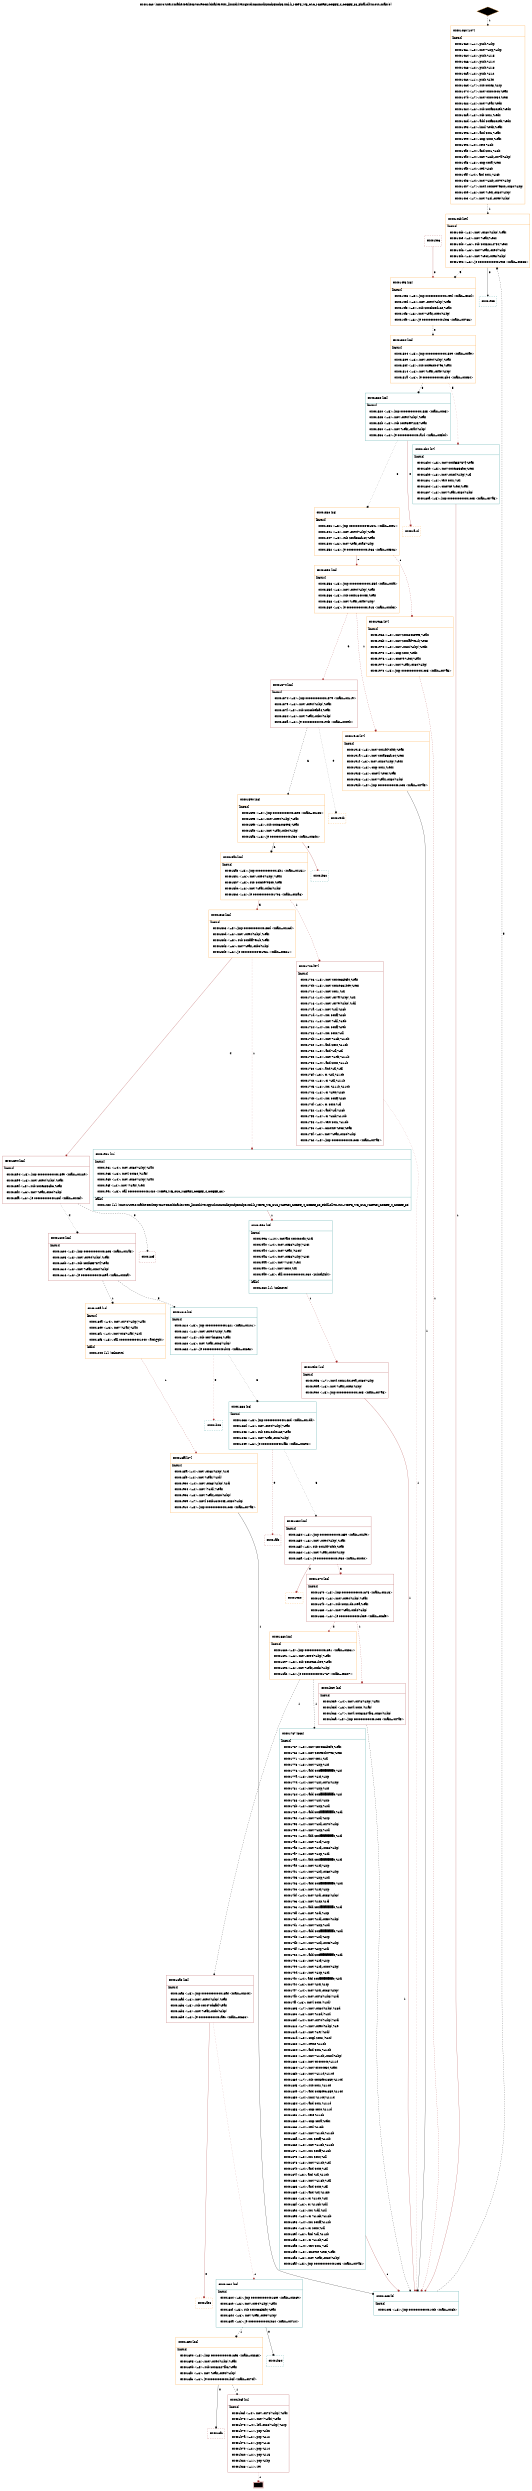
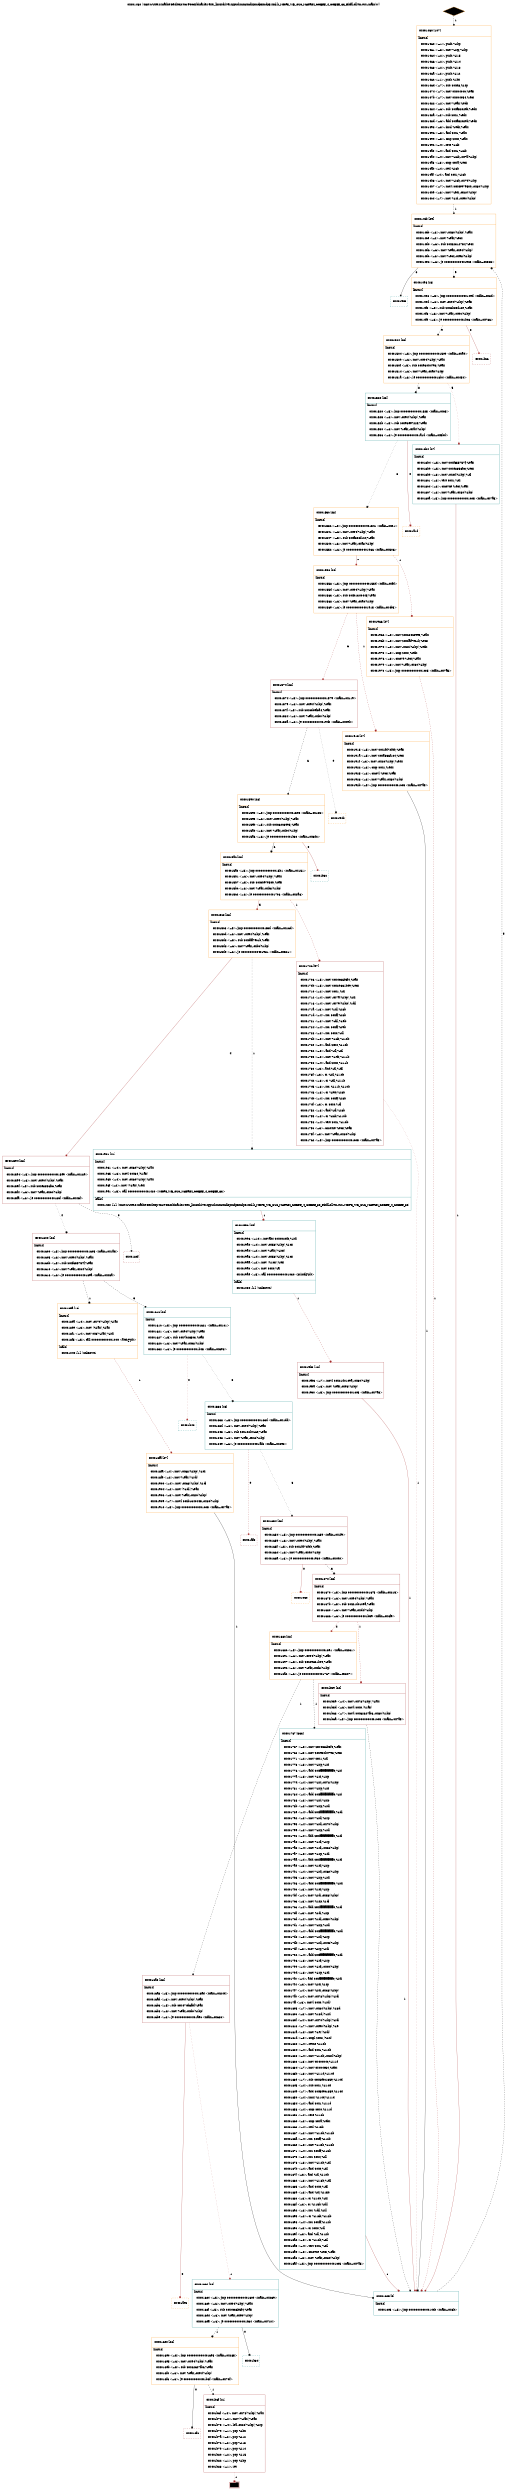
edge "0x401bc6" -> "0x4014e8 [28]": reversed
edge "0x4015c8 [28]" -> "0x401981 [21]": color brown -> black
edge "0x401654 [28]" -> "0x401670 [28]": color brown -> black
